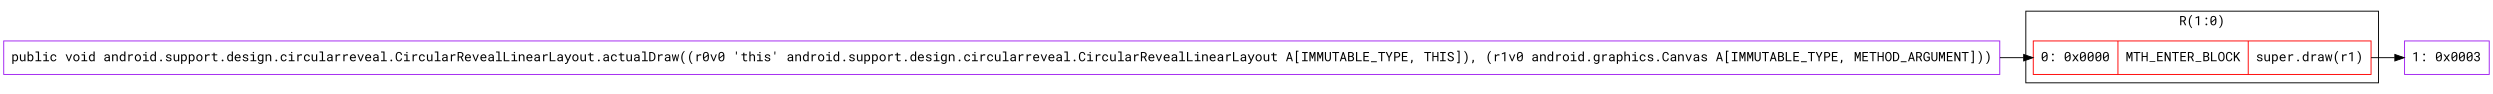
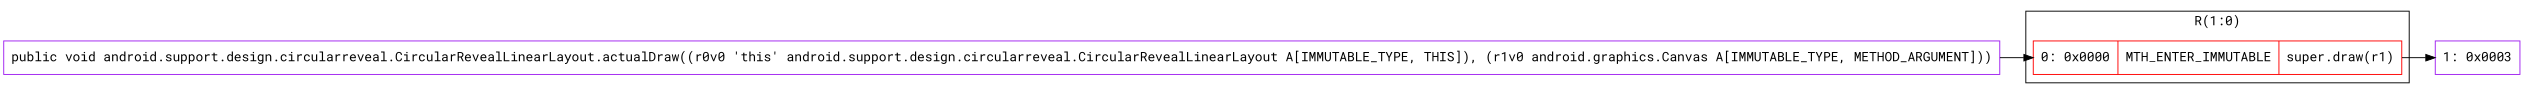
node "0: 0x0000": text "MTH_ENTER_BLOCK" -> "MTH_ENTER_IMMUTABLE"
